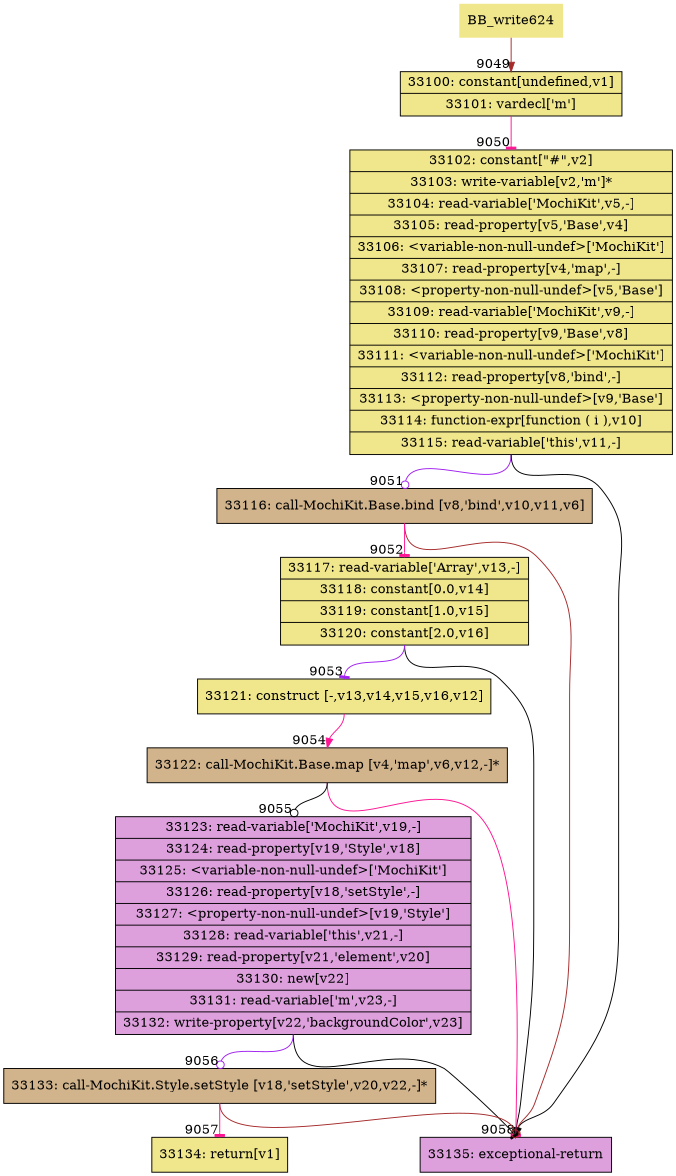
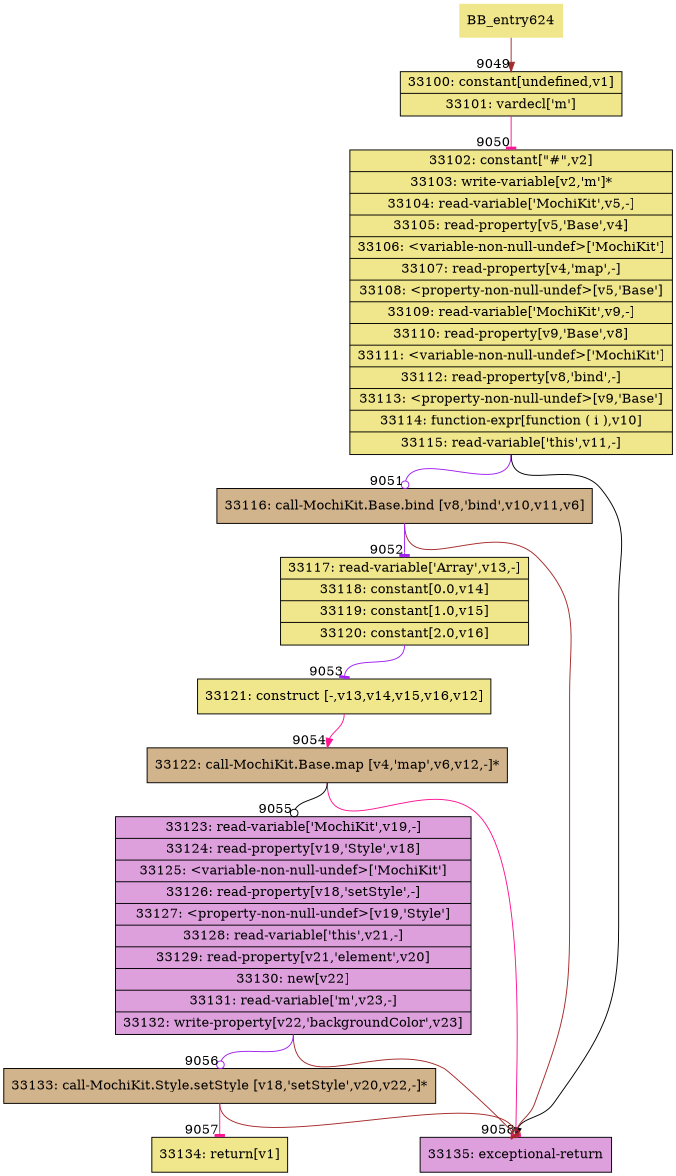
node "BB_write624": label "BB_write624" -> "BB_entry624"
edge "33116: call-MochiKit.Base.bind [v8,'bind',v10,v11,v6]" -> "33117: read-variable['Array',v13,-]": color deeppink -> purple
edge "33117: read-variable['Array',v13,-]" -> "33135: exceptional-return": removed
edge "33123: read-variable['MochiKit',v19,-]" -> "33135: exceptional-return": color black -> brown
